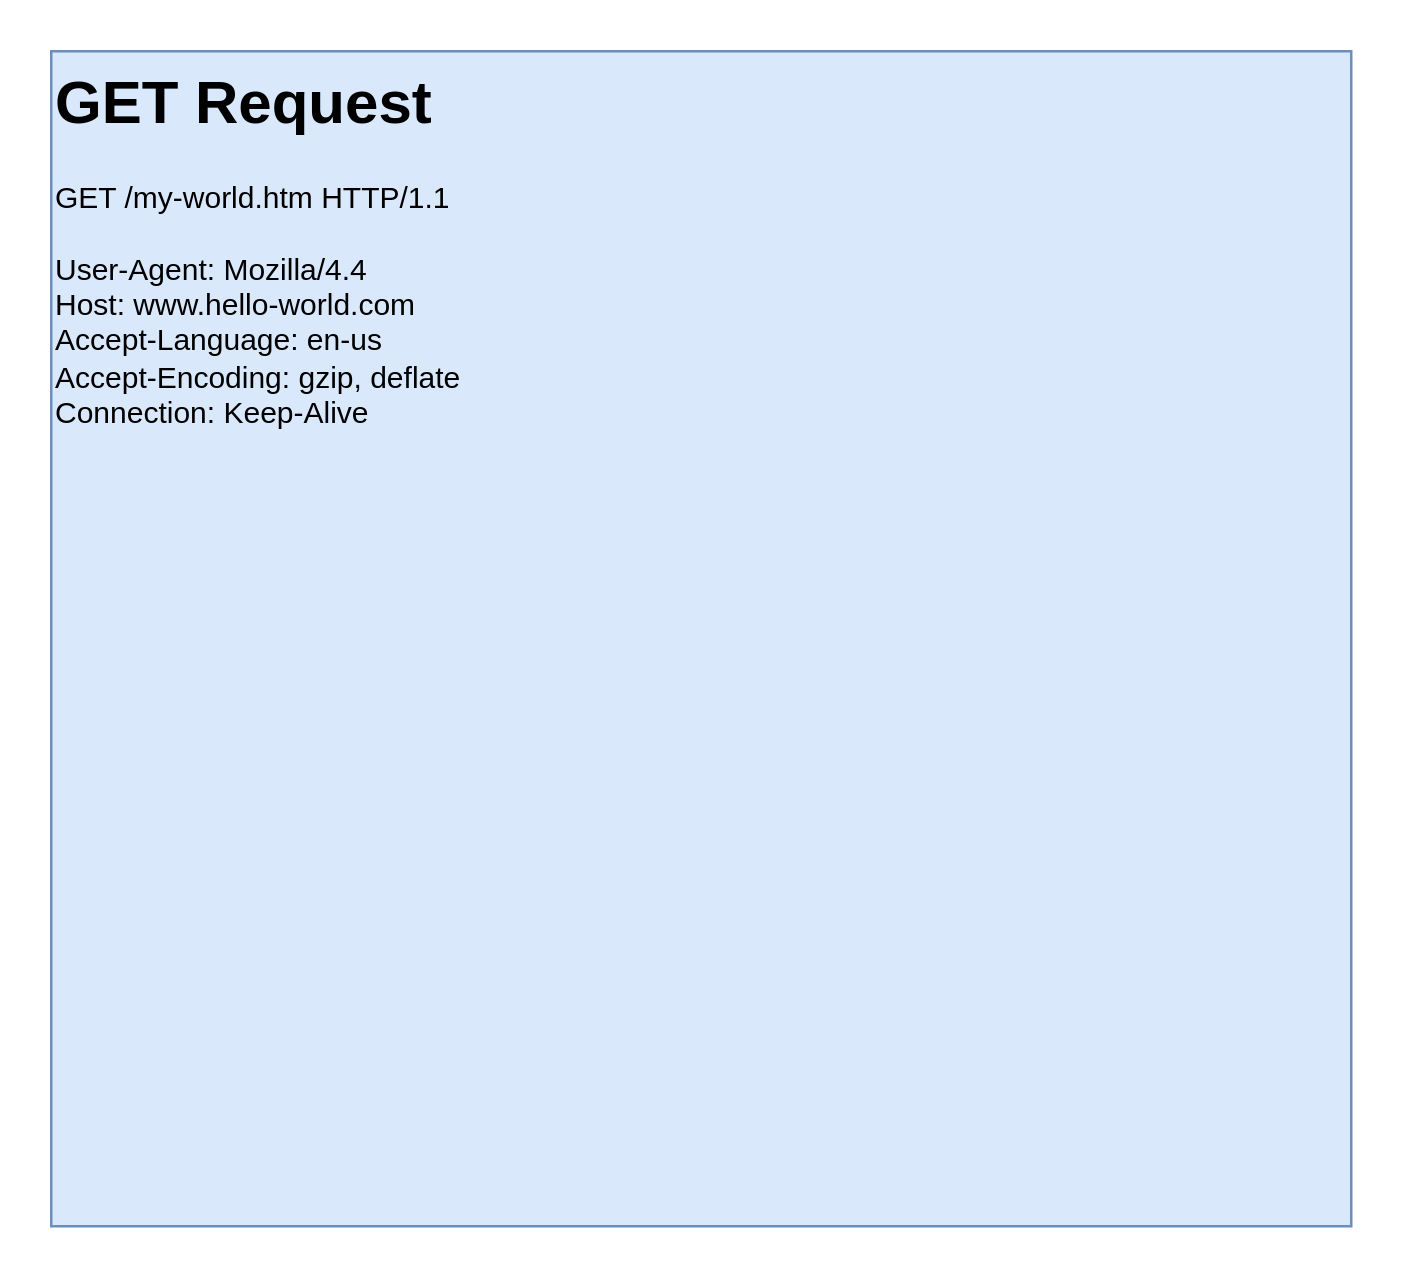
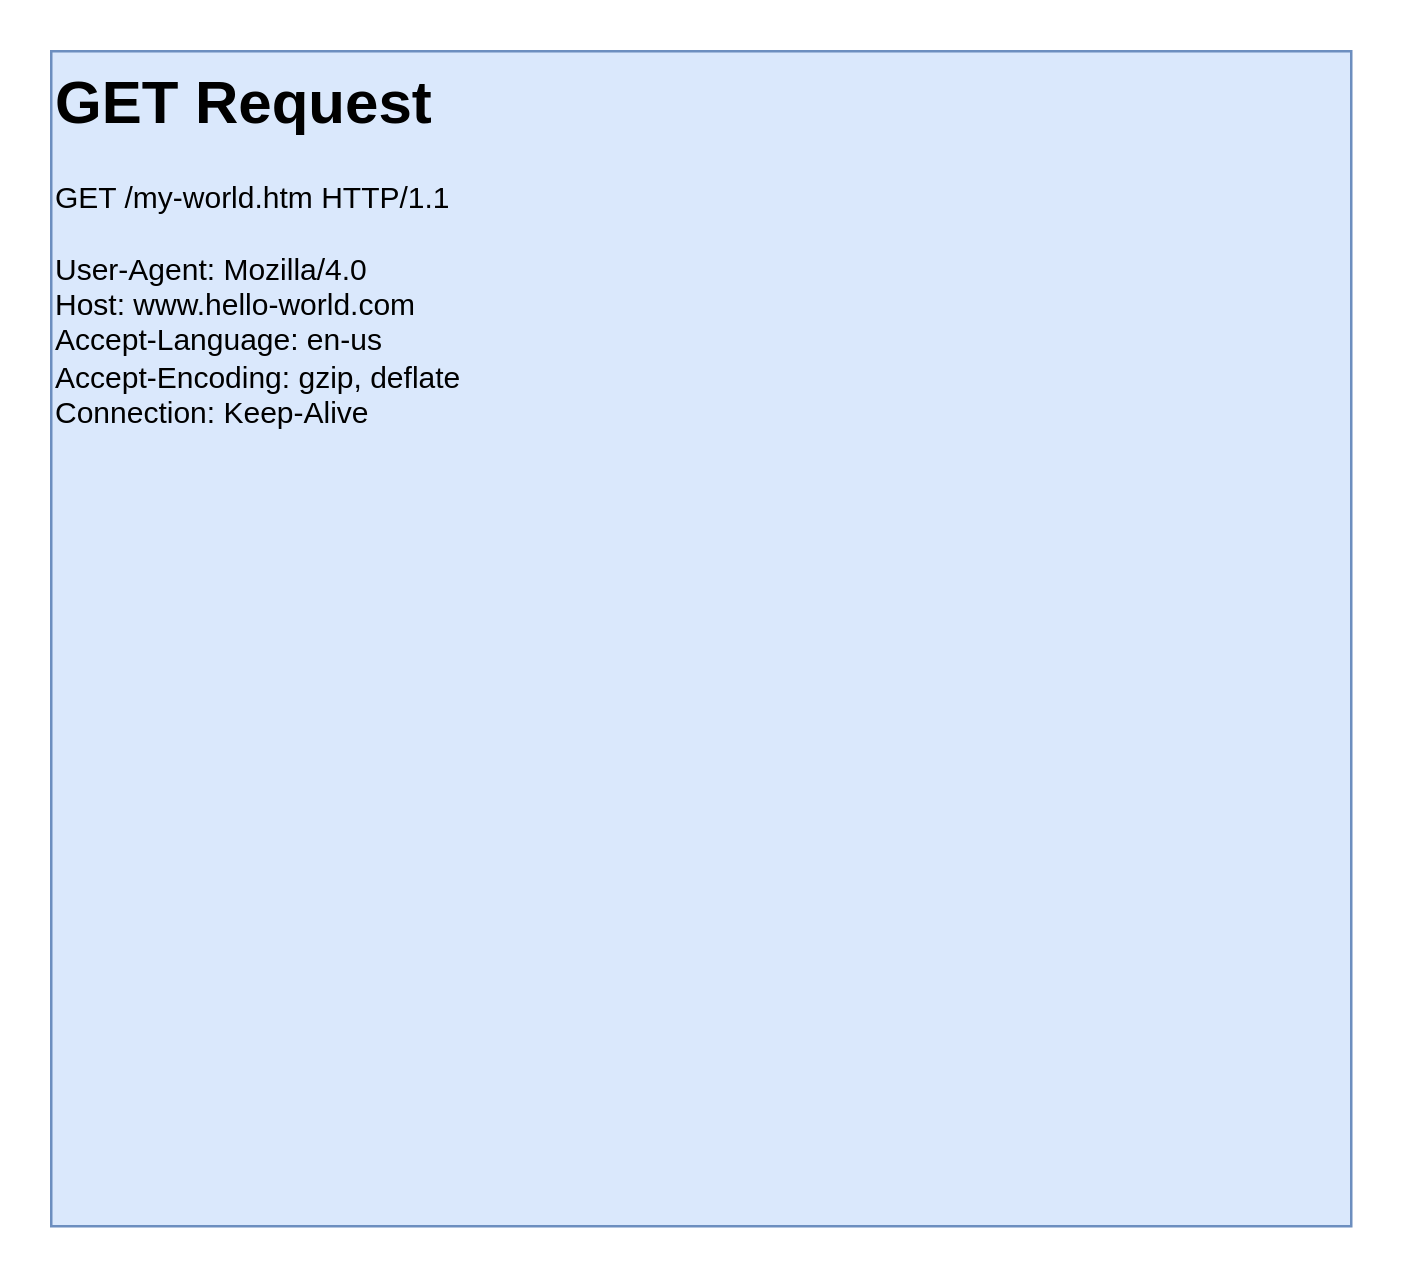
node "GET Request GET /my-world.htm HTTP/1.1 User-Agent: Mozilla/4.4 Host: www.hello-world.com Accept-Language: en-us Accept-Encoding: gzip, deflate Connection: Keep-Alive": label "GET Request GET /my-world.htm HTTP/1.1 User-Agent: Mozilla/4.4 Host: www.hello-world.com Accept-Language: en-us Accept-Encoding: gzip, deflate Connection: Keep-Alive" -> "GET Request GET /my-world.htm HTTP/1.1 User-Agent: Mozilla/4.0 Host: www.hello-world.com Accept-Language: en-us Accept-Encoding: gzip, deflate Connection: Keep-Alive"
